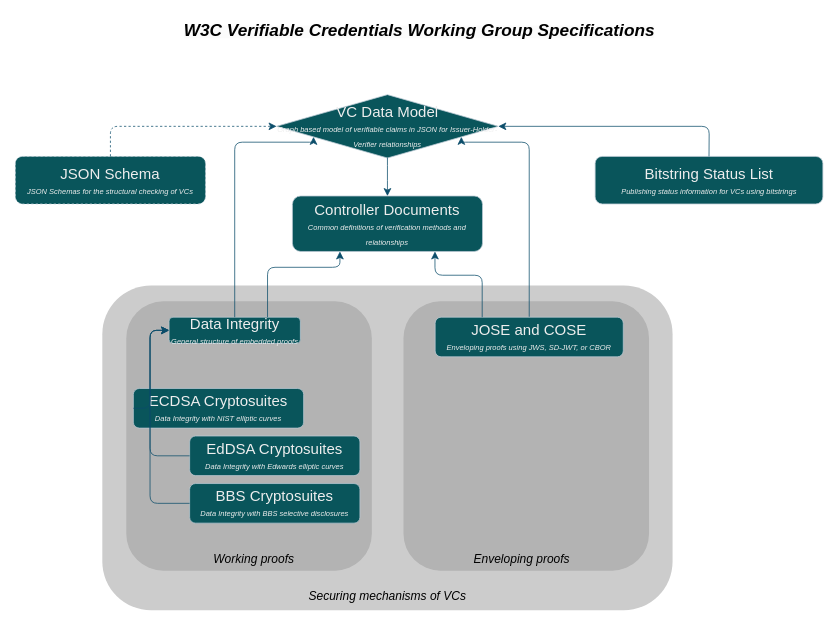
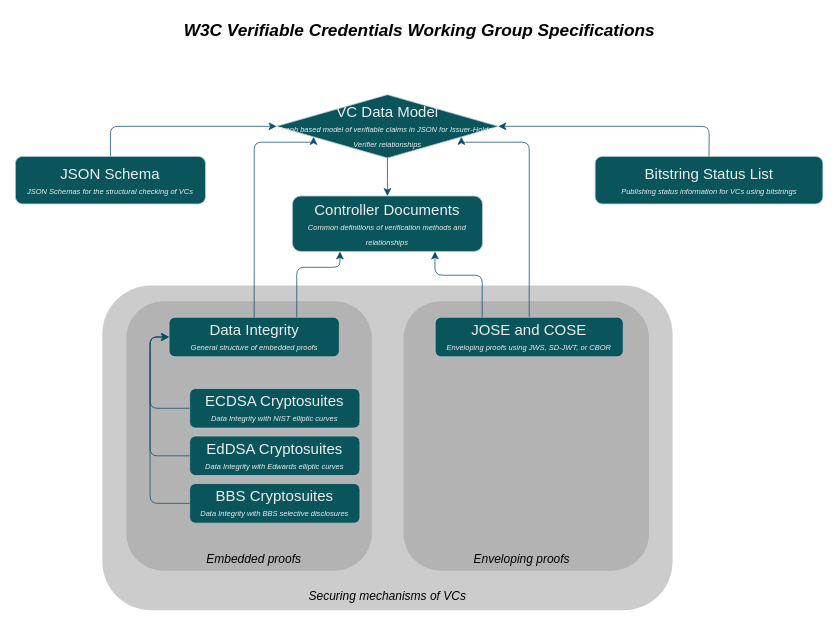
edge "JSON Schema JSON Schemas for the structural checking of VCs" -> "VC Data Model Graph based model of verifiable claims in JSON for Issuer-Holder-Verifier relationships": style dashed -> solid
node "JSON Schema JSON Schemas for the structural checking of VCs": style dashed -> solid
node "Data Integrity General structure of embedded proofs": size 131x26 -> 170x40
node "ECDSA Cryptosuites Data Integrity with NIST elliptic curves": moved (218, 408) -> (275, 408)
node "Working proofs": label "Working proofs" -> "Embedded proofs"
